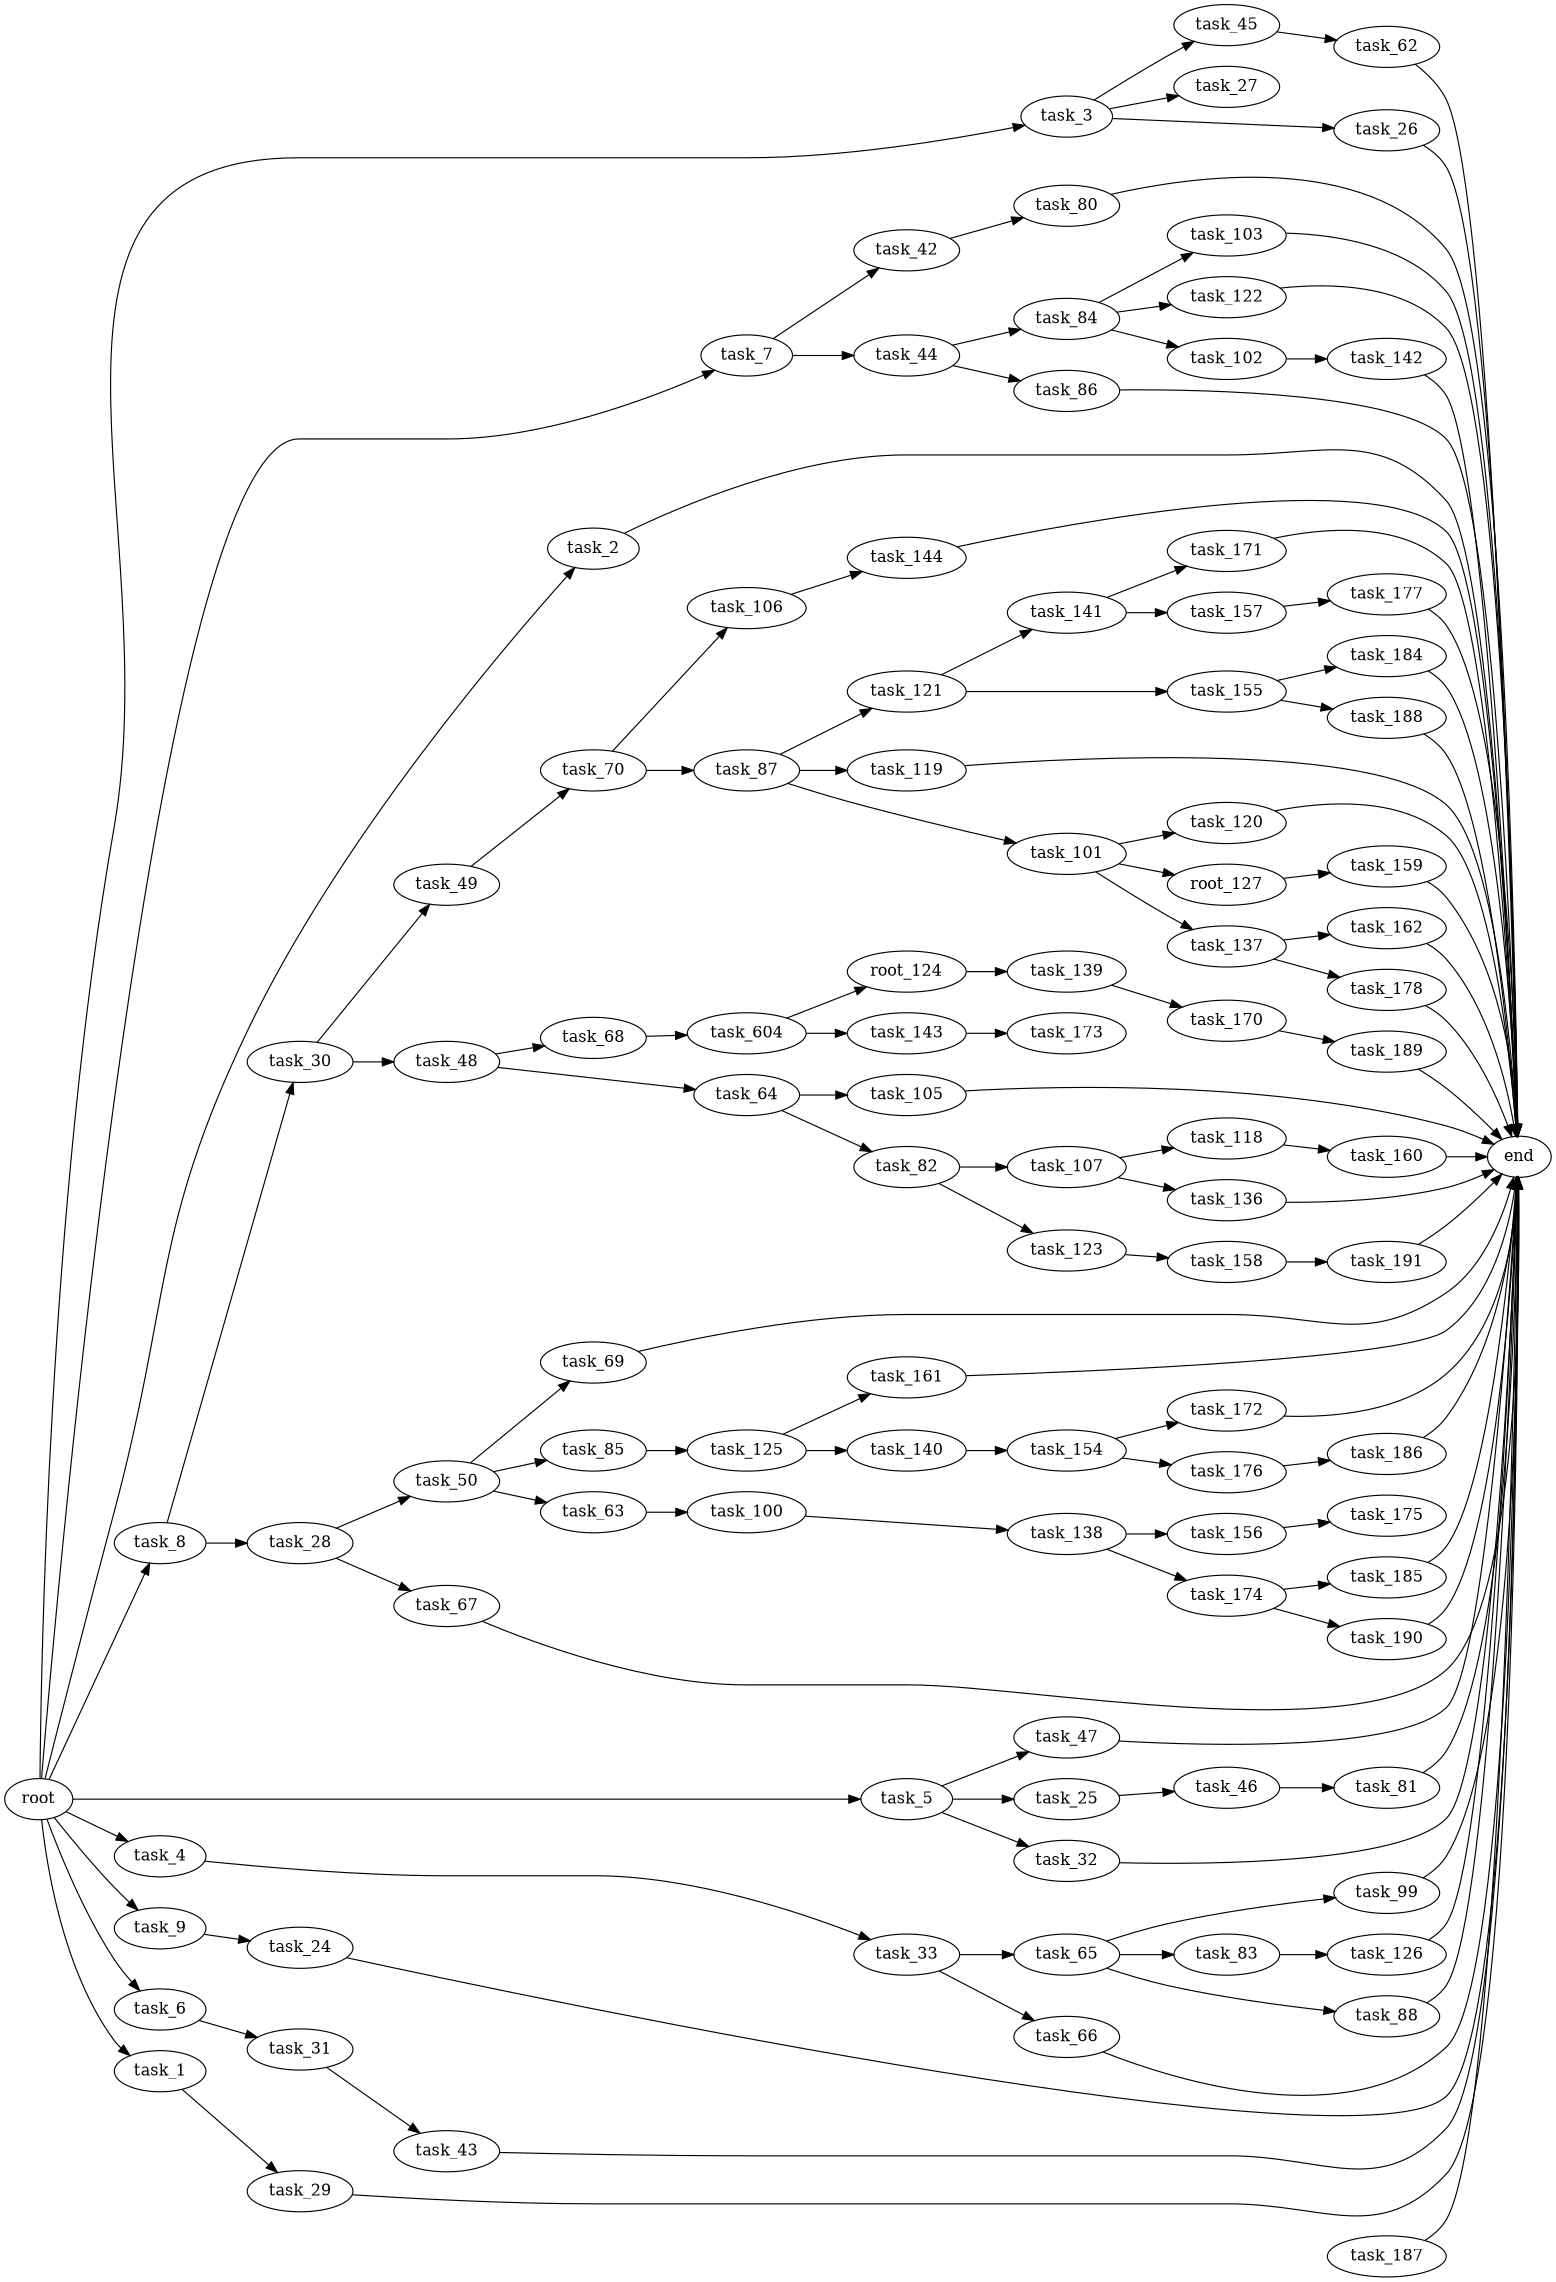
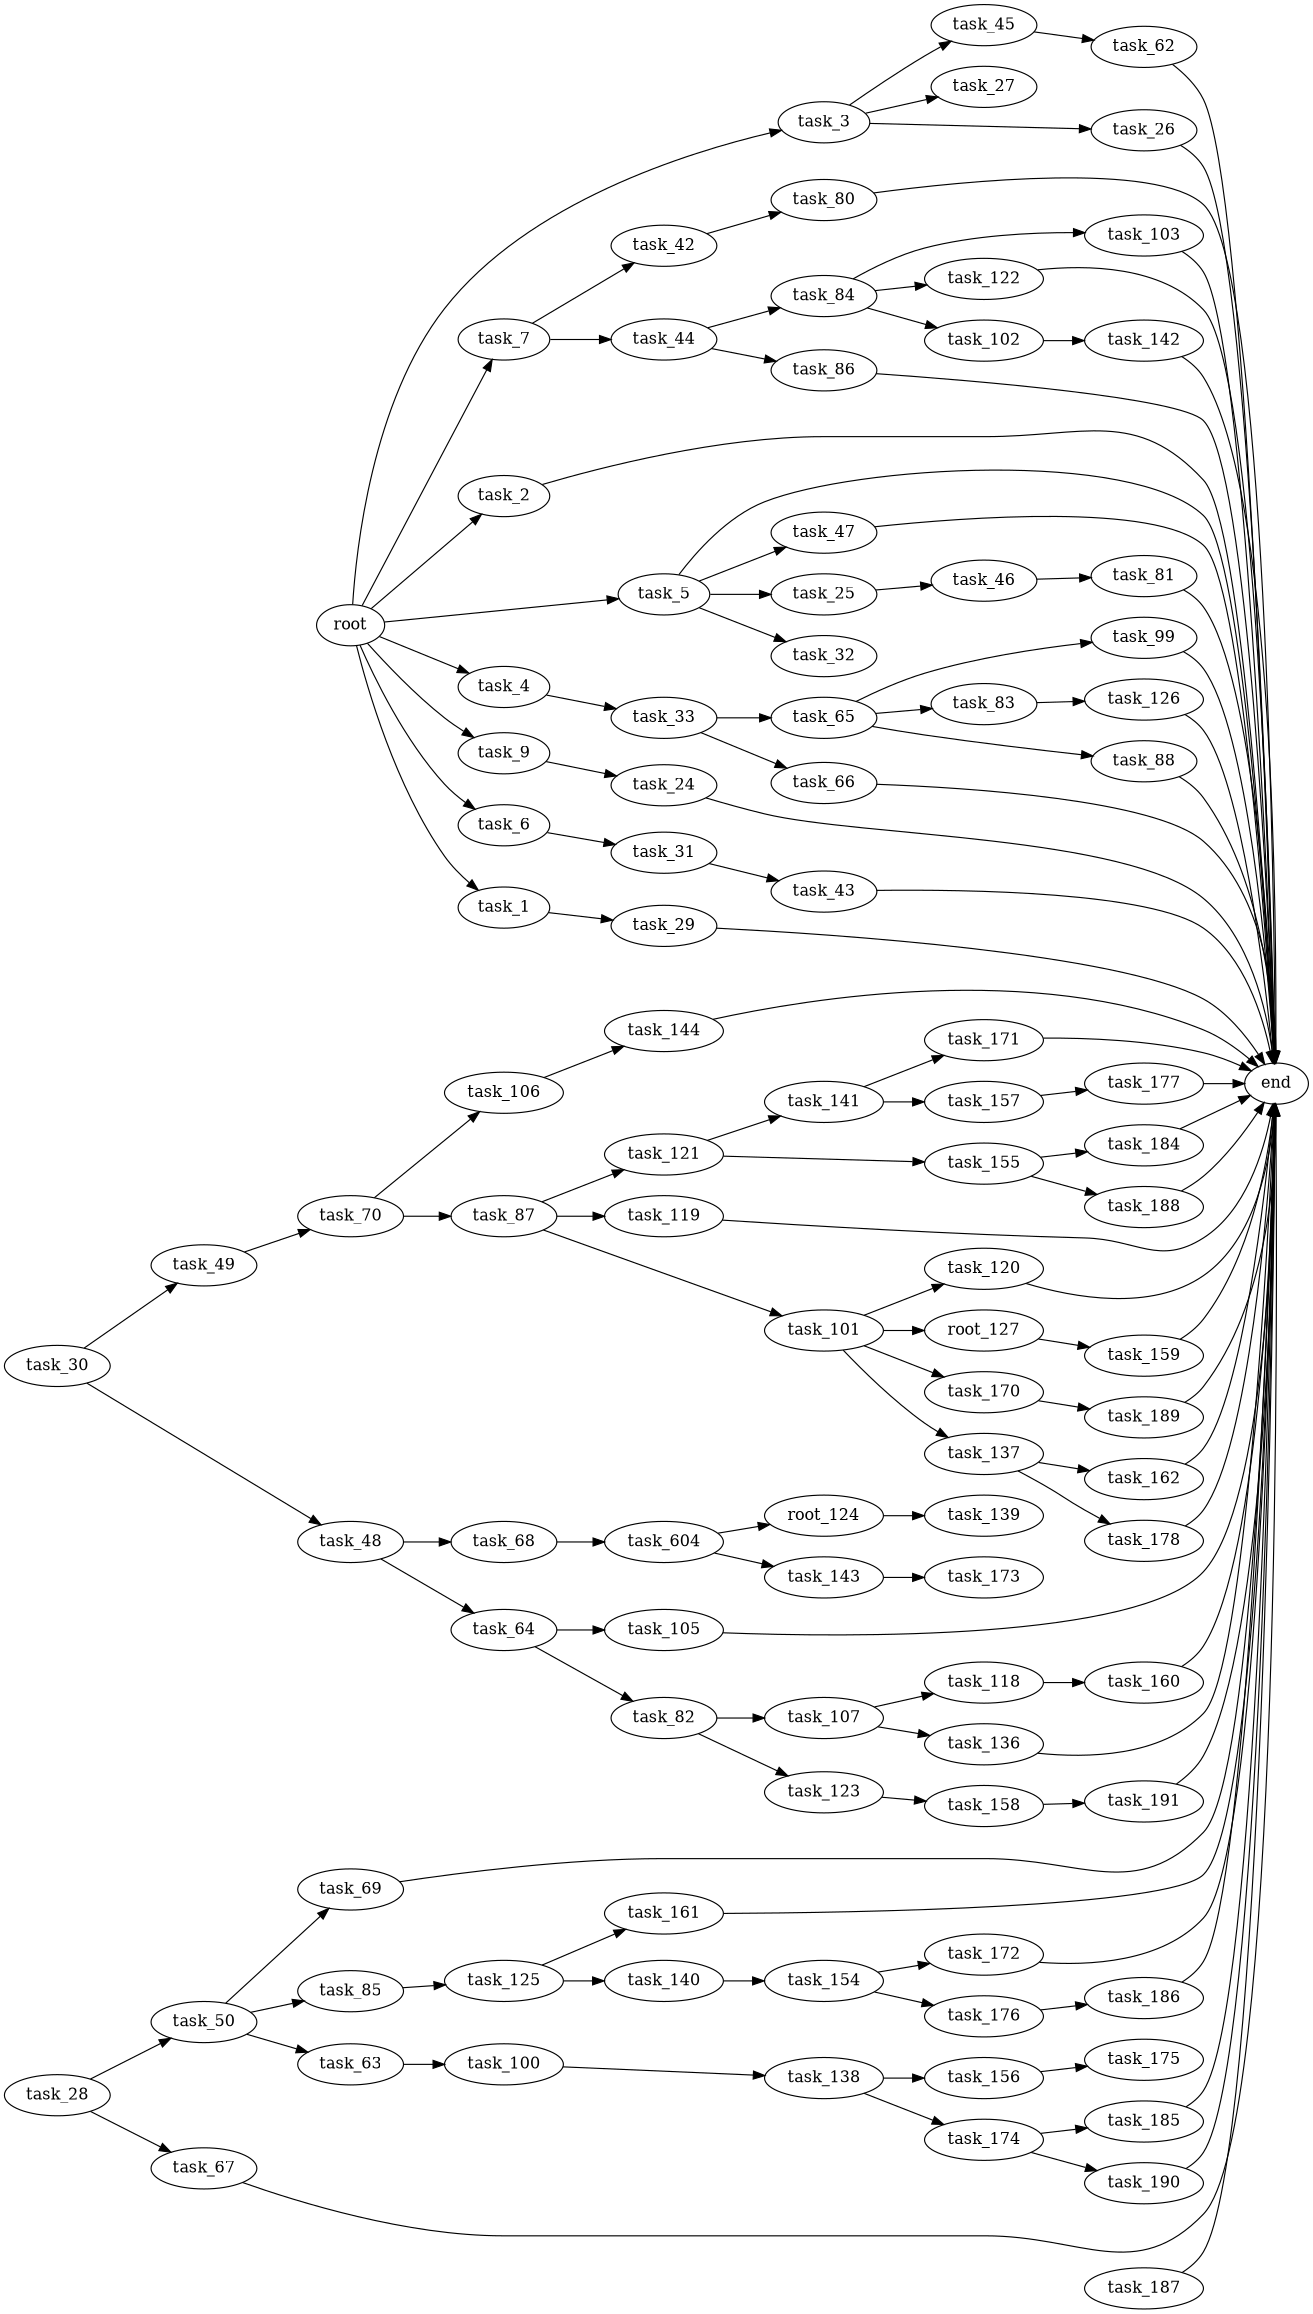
edge "task_139" -> "task_170": now "task_101" -> "task_170"
node "task_8": removed
edge "task_32" -> "end": now "task_5" -> "end"
